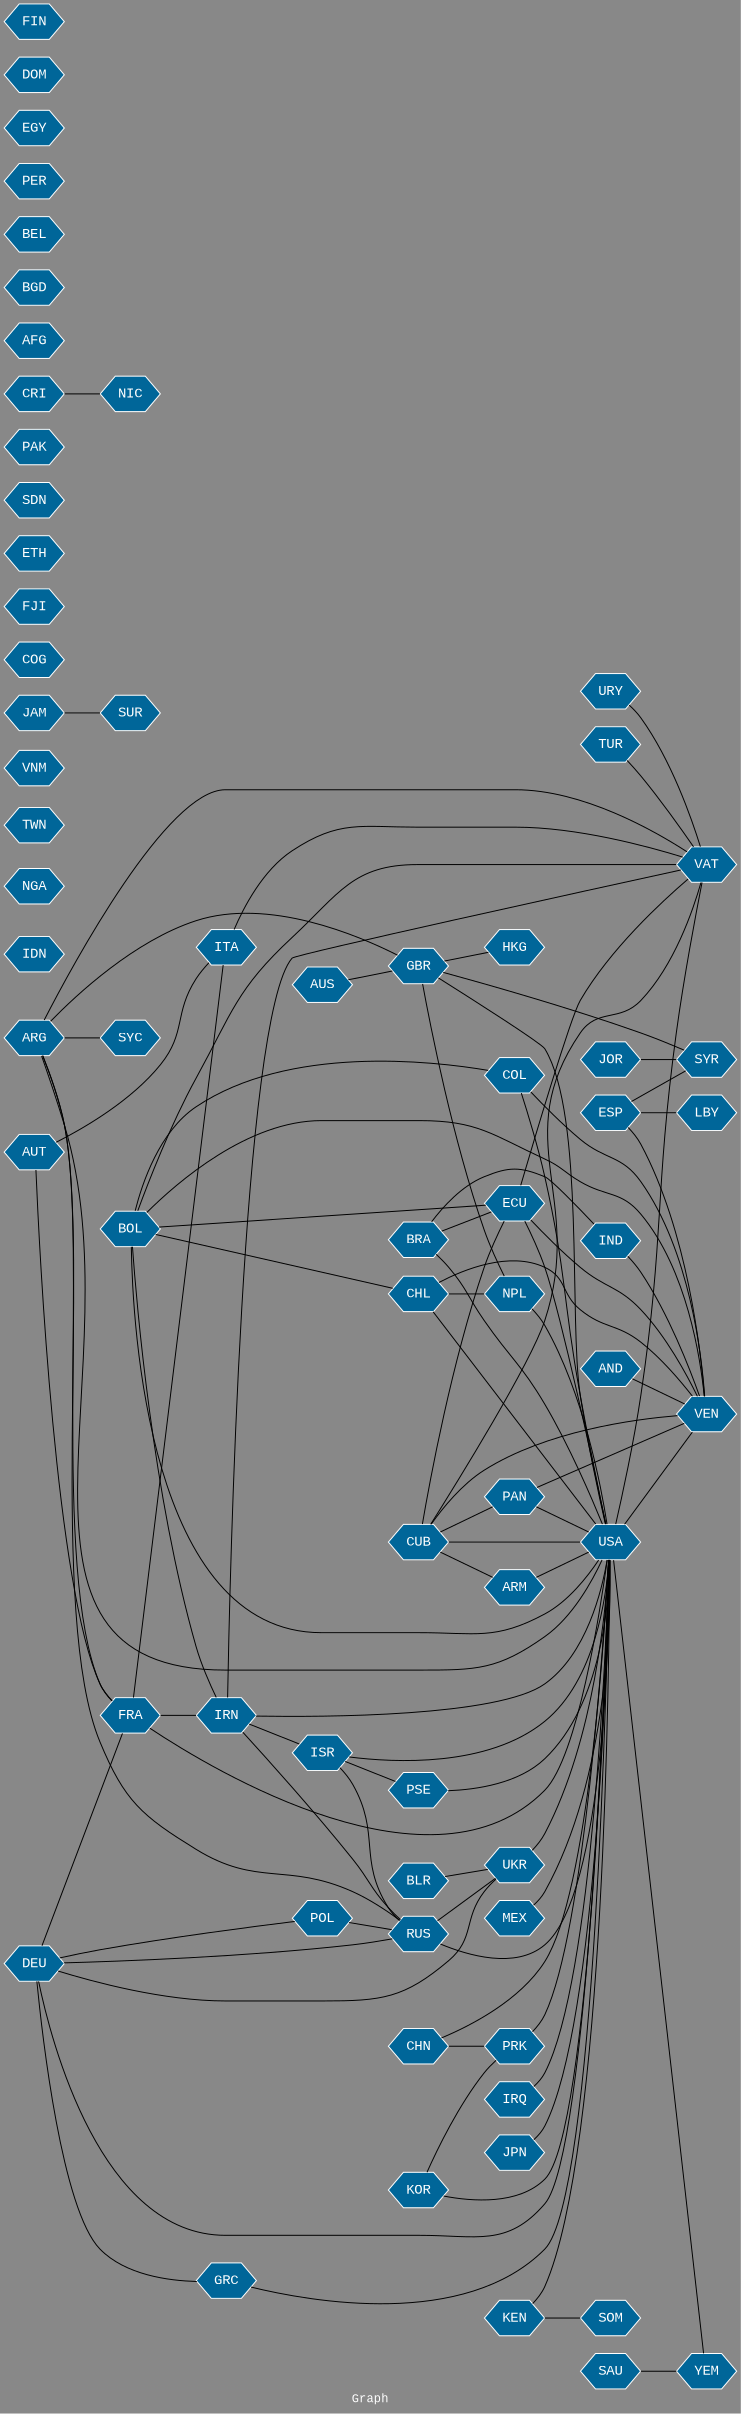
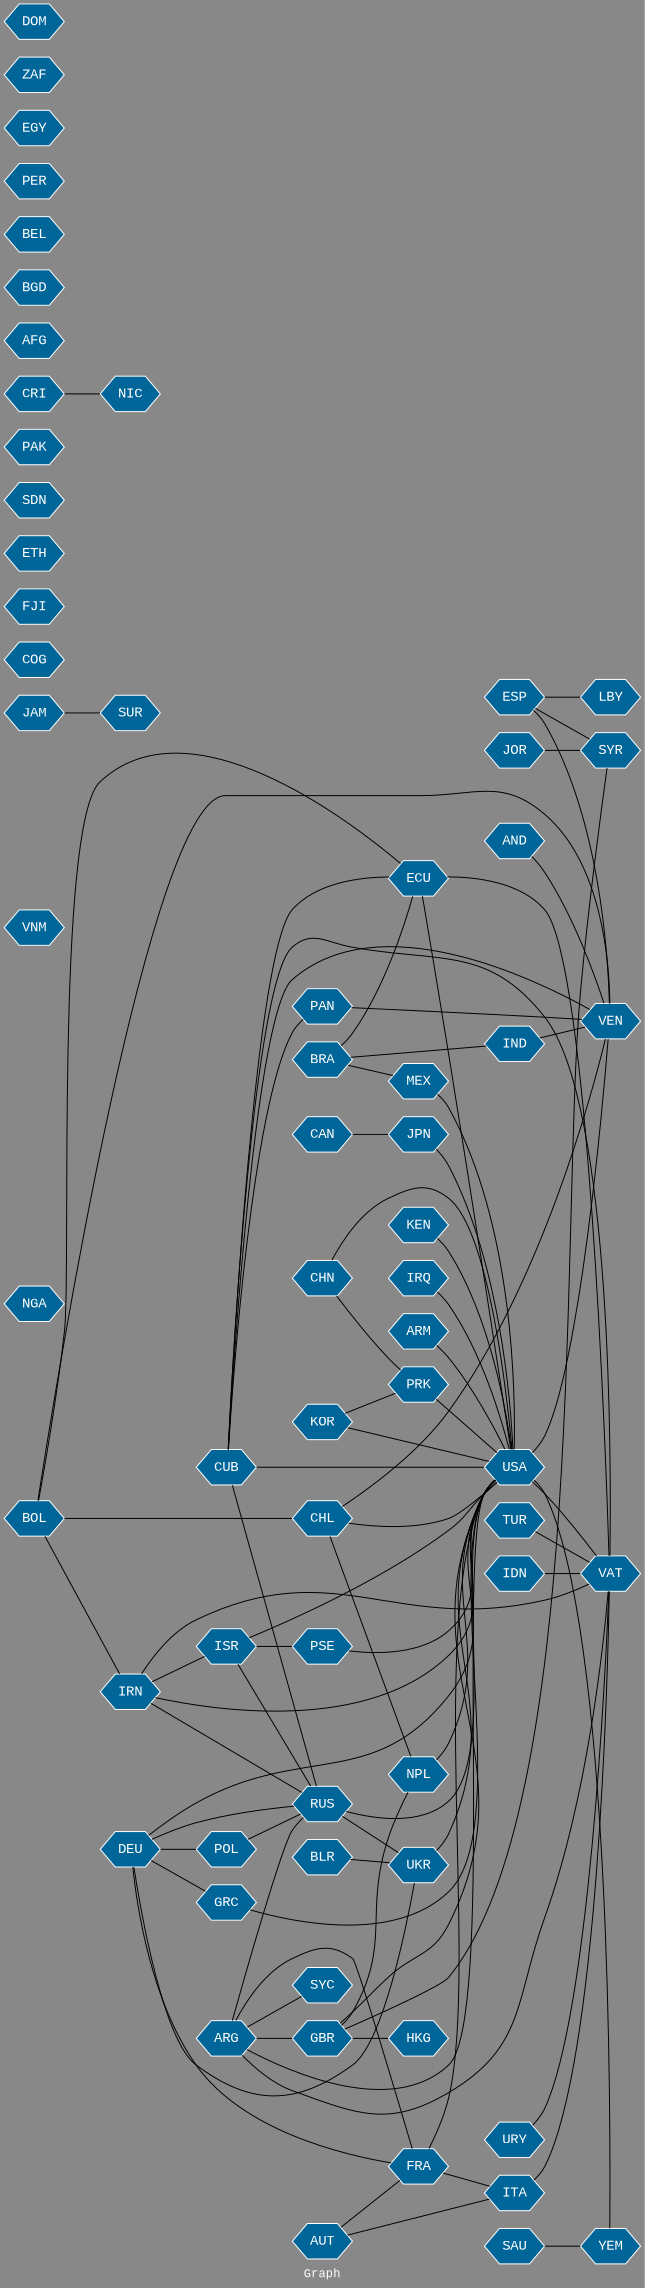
node "FIN": removed
node "ZAF": added
node "TWN": removed
edge "VAT" -- "BOL": now "VAT" -- "IDN"
node "AUS": removed
node "COL": removed
node "CAN": added
edge "ECU" -- "VEN": removed
edge "BRA" -- "USA": now "BRA" -- "MEX"
edge "PAN" -- "USA": removed
edge "CUB" -- "ARM": now "CUB" -- "RUS"
edge "BOL" -- "USA": removed
edge "FRA" -- "IRN": removed
node "SOM": removed
